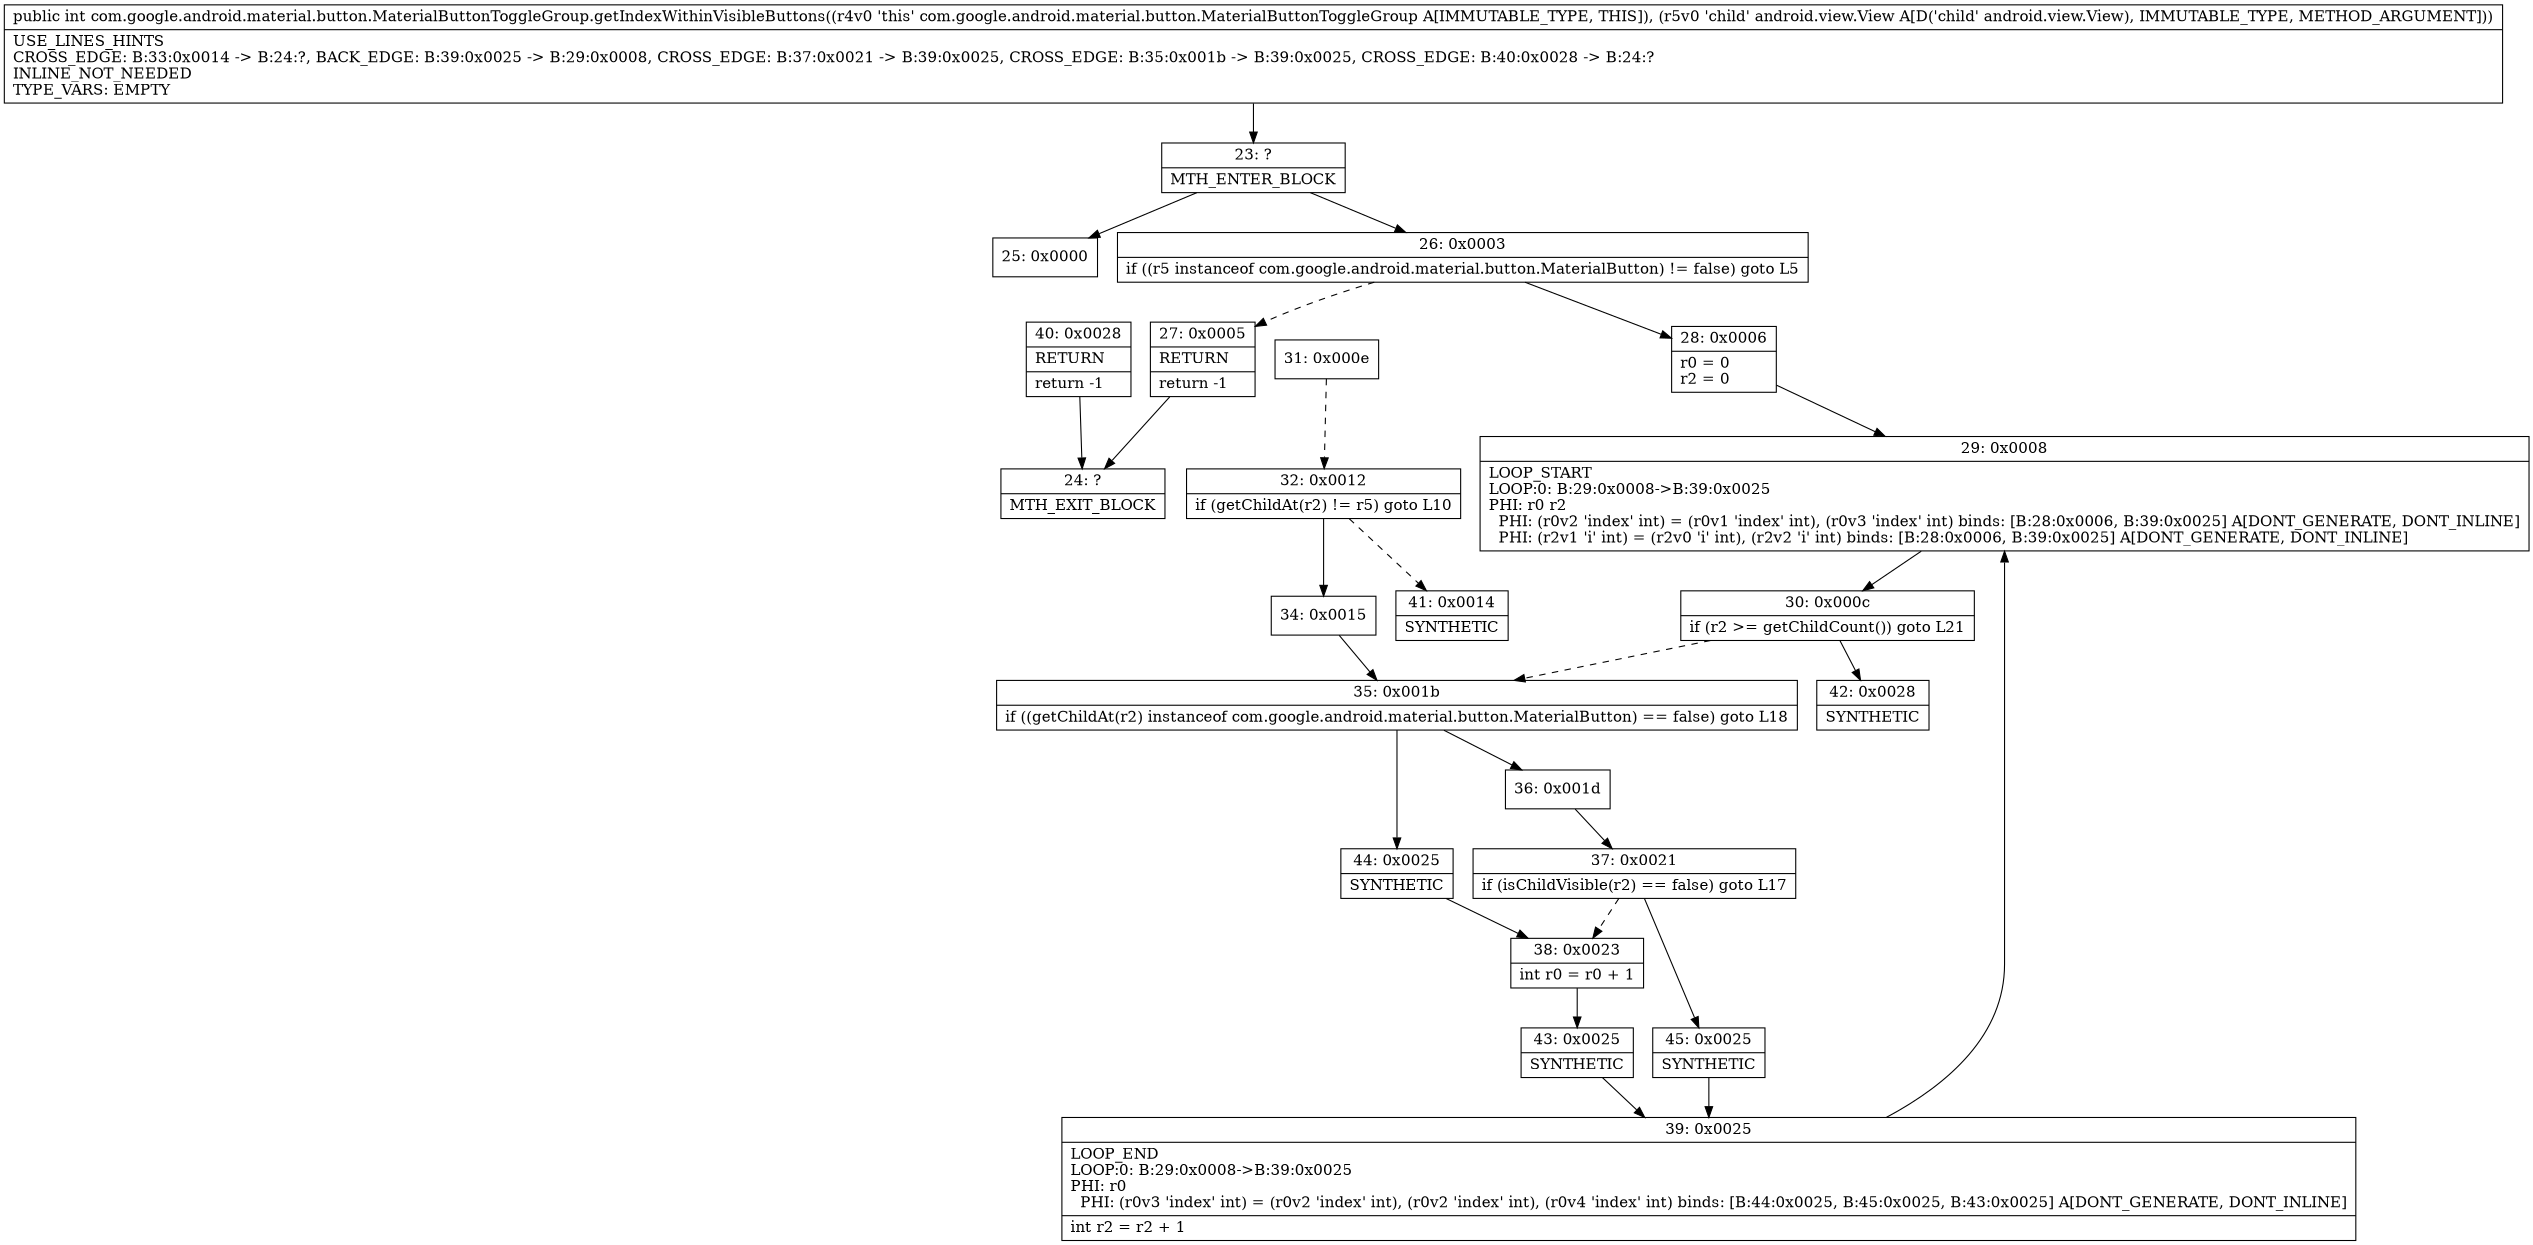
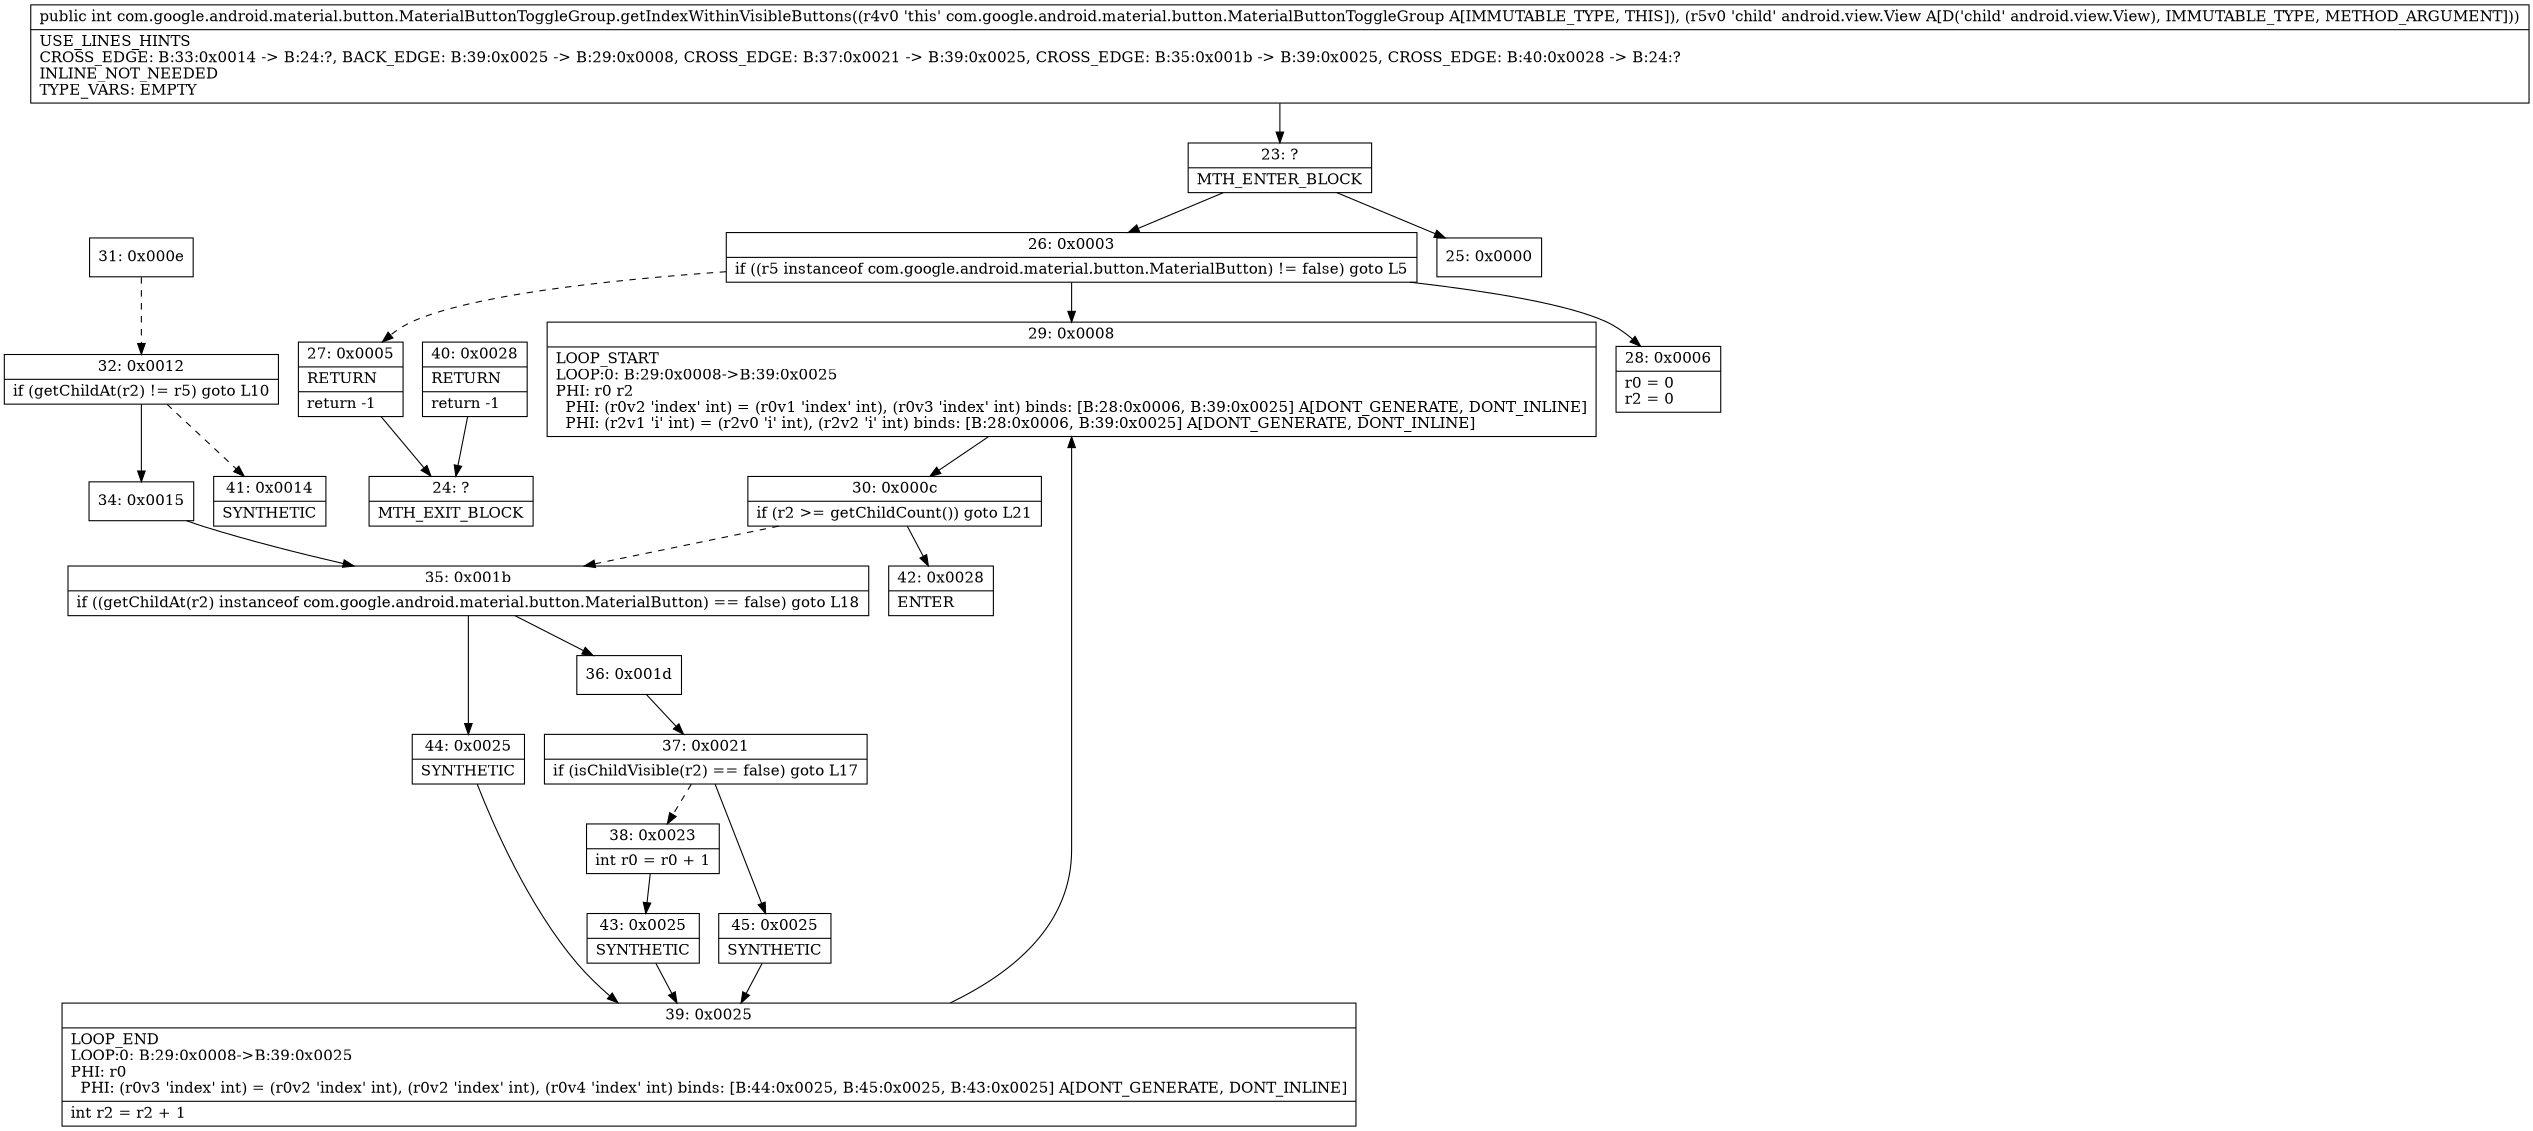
edge "28: 0x0006" -> "29: 0x0008": now "26: 0x0003" -> "29: 0x0008"
node "42: 0x0028": text "SYNTHETIC" -> "ENTER"
edge "44: 0x0025" -> "38: 0x0023": now "44: 0x0025" -> "39: 0x0025"
